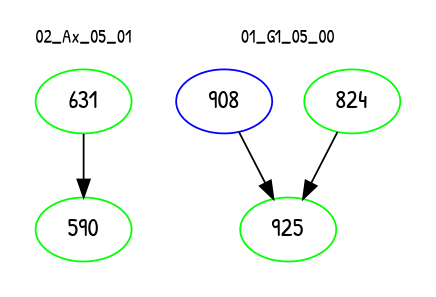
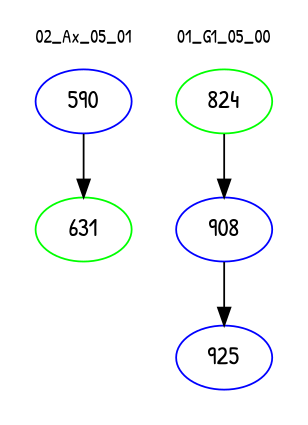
edge "631" -> "590": reversed
edge "824" -> "925": now "824" -> "908"
node "590": color green -> blue
node "925": color green -> blue
